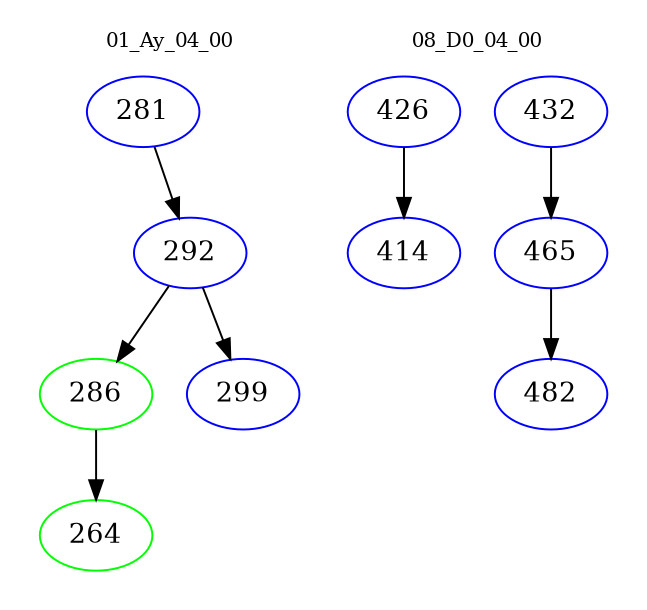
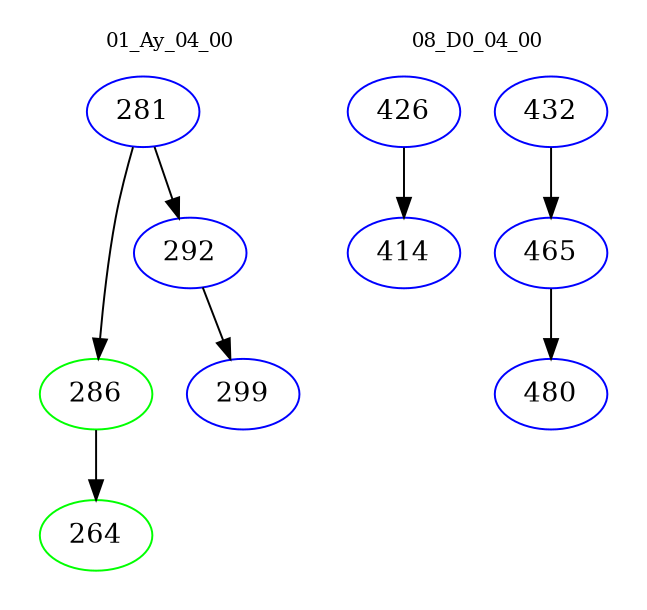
edge "292" -> "286": now "281" -> "286"
node "482": label "482" -> "480"
